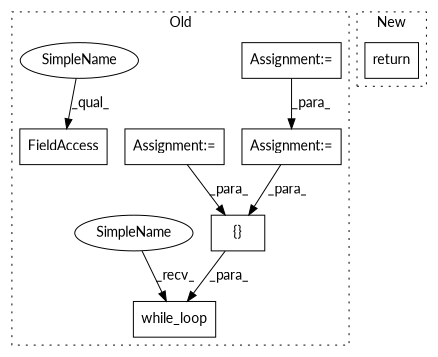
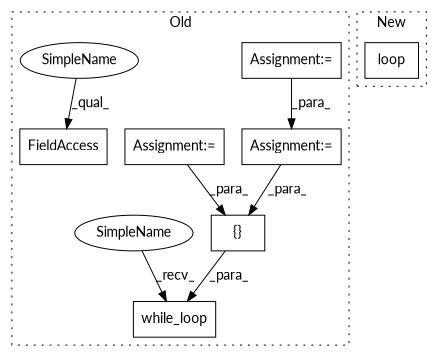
node "return": label "return" -> "loop"
